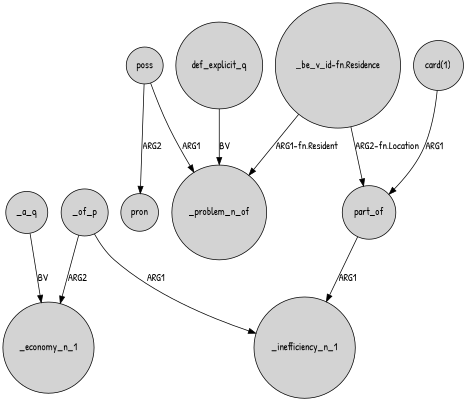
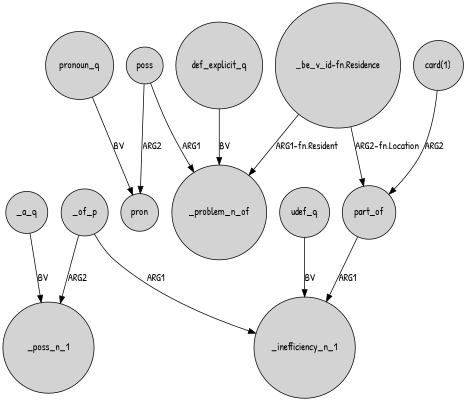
node "pronoun_q": added
edge "card(1)" -> "part_of": label "ARG1" -> "ARG2"
node "udef_q": added
node "_economy_n_1": label "_economy_n_1" -> "_poss_n_1"
